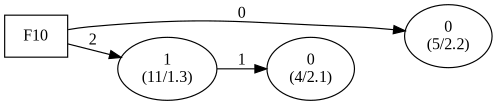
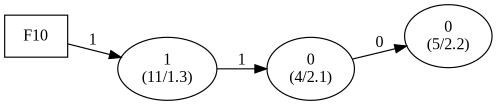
edge "F10" -> "0 (5/2.2)": now "0 (4/2.1)" -> "0 (5/2.2)"
edge "F10" -> "1 (11/1.3)": label "2" -> "1"
